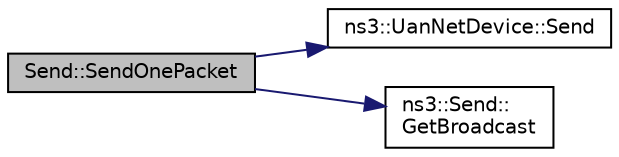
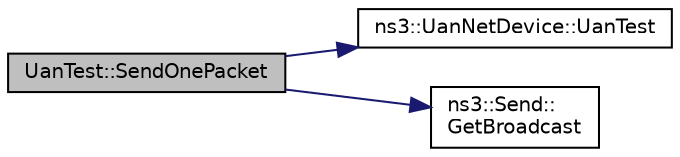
node "ns3::UanNetDevice::Send": label "ns3::UanNetDevice::Send" -> "ns3::UanNetDevice::UanTest"
node "Send::SendOnePacket": label "Send::SendOnePacket" -> "UanTest::SendOnePacket"
